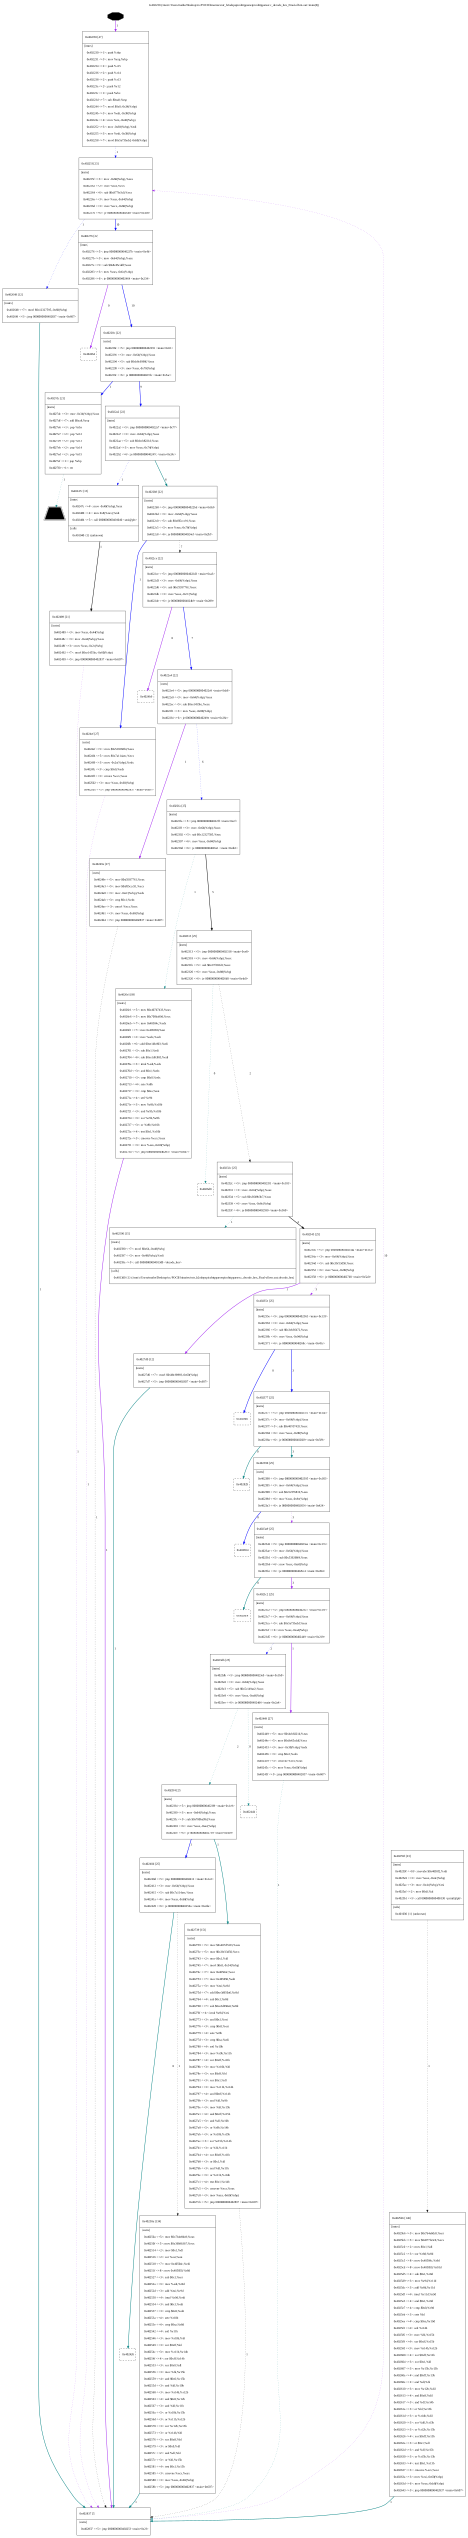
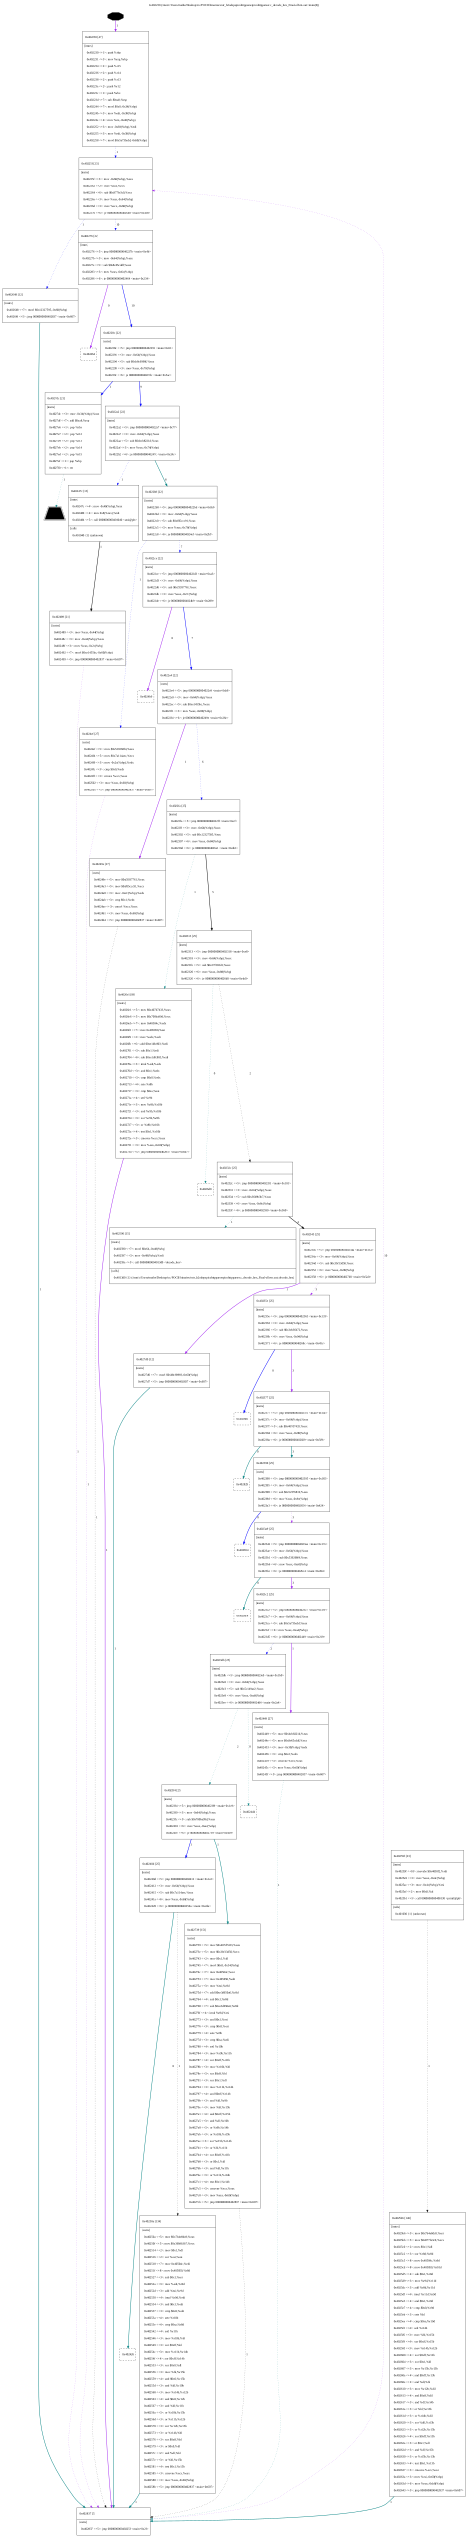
edge "0x40225f [23]" -> "0x402276 [22]": style bold -> dotted
edge "0x4022b8 [22]" -> "0x4022ce [22]": color black -> blue
edge "0x4022b8 [22]" -> "0x4024ef [27]": style bold -> dotted
edge "0x40235e [25]" -> "0x402377 [25]": color blue -> purple
